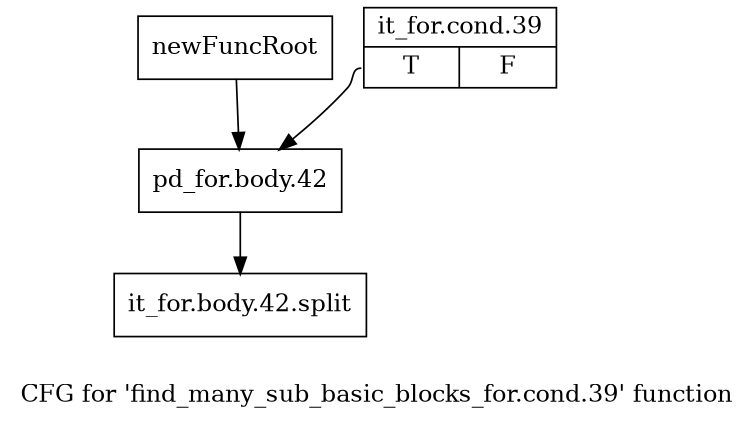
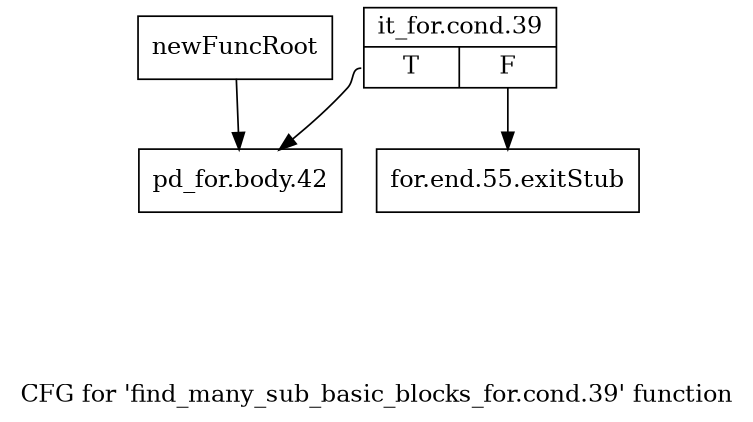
node "for.end.55.exitStub": added
node "it_for.body.42.split": removed
